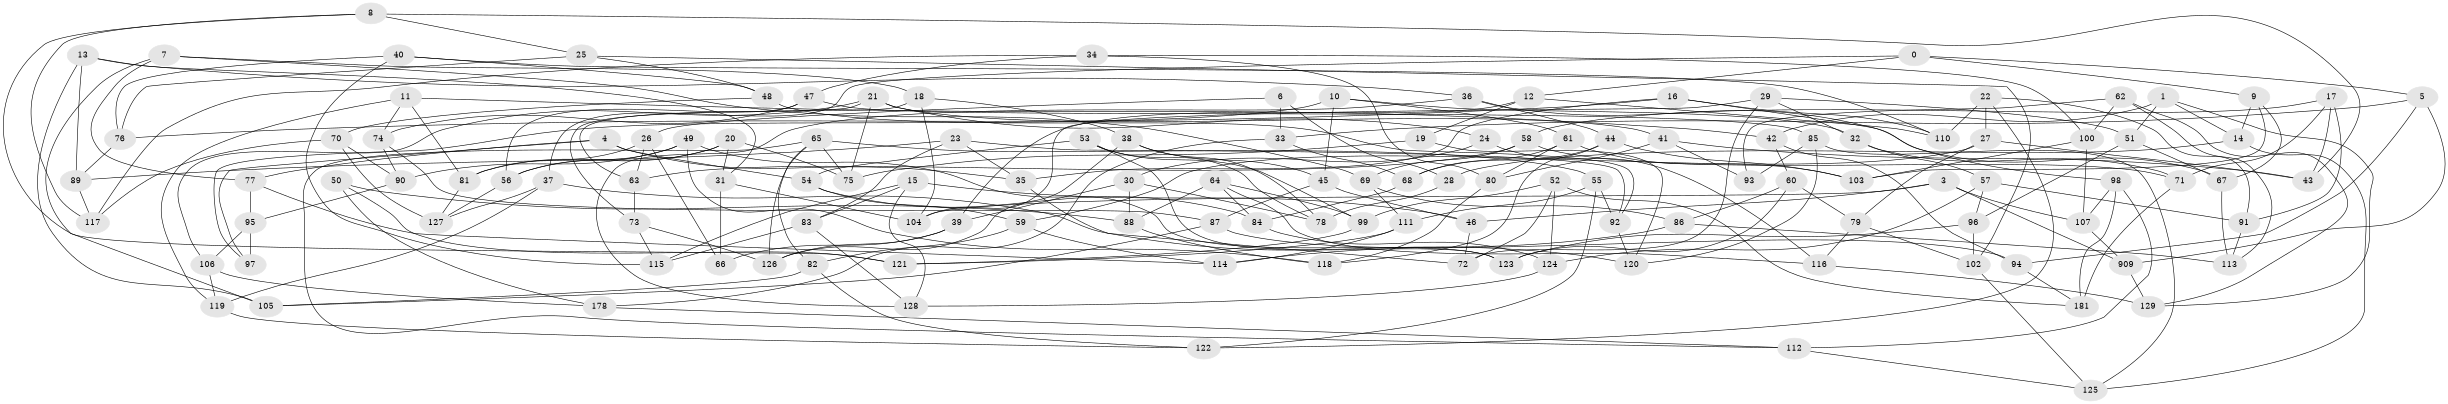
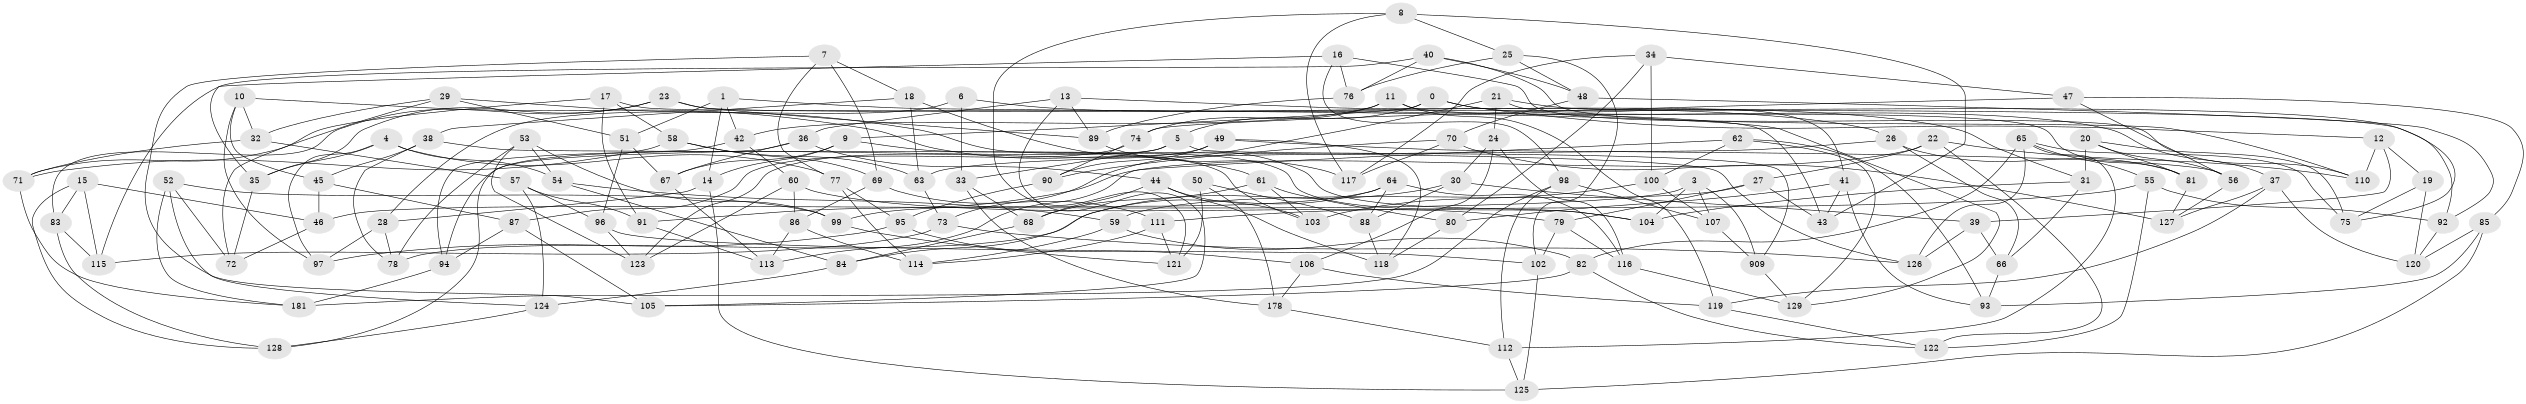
edge "21" -- "106": now "24" -- "106"
edge "28" -- "97": added
edge "66" -- "93": added
